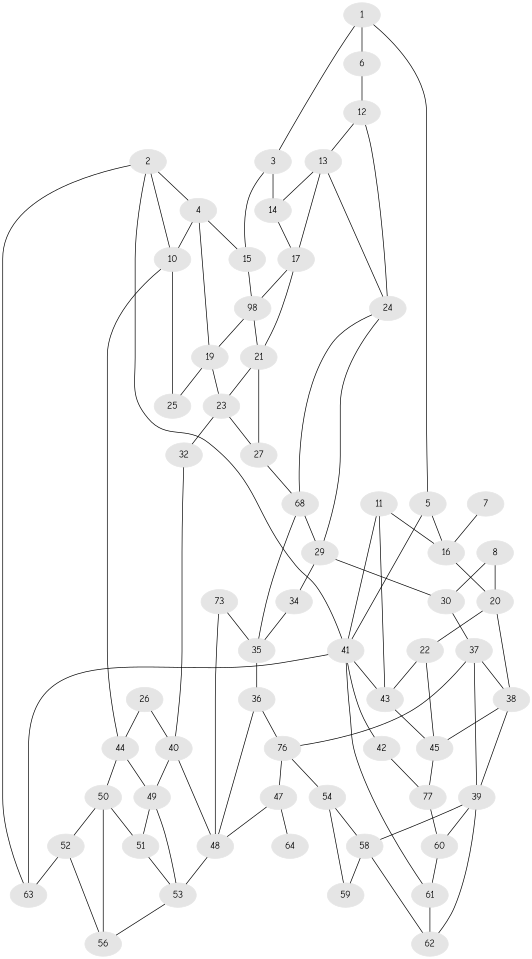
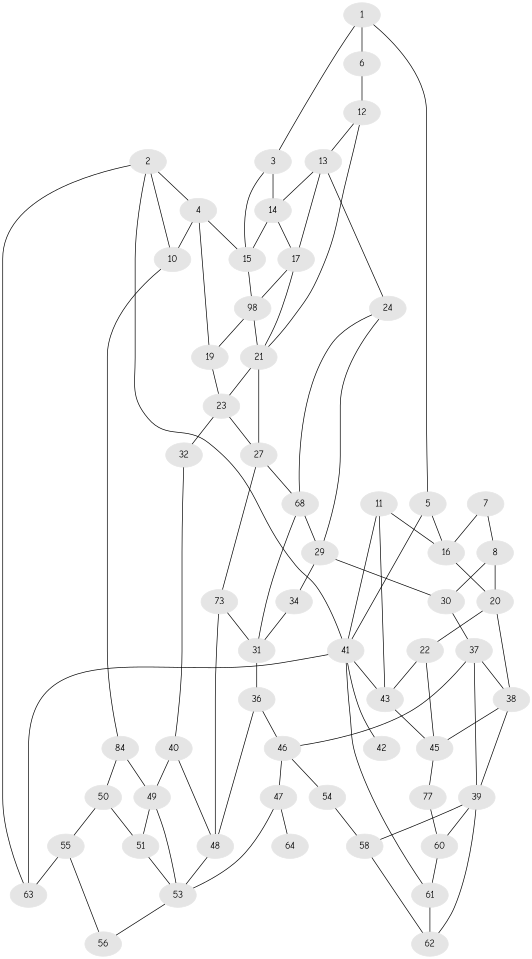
edge "12" -- "24": now "12" -- "21"
edge "14" -- "15": added
node "25": removed
edge "27" -- "73": added
edge "7" -- "8": added
node "35": label "35" -> "31"
node "26": removed
node "44": label "44" -> "84"
node "76": label "76" -> "46"
edge "42" -- "77": removed
edge "47" -- "48": now "47" -- "53"
node "52": label "52" -> "55"
edge "50" -- "56": removed
node "59": removed
